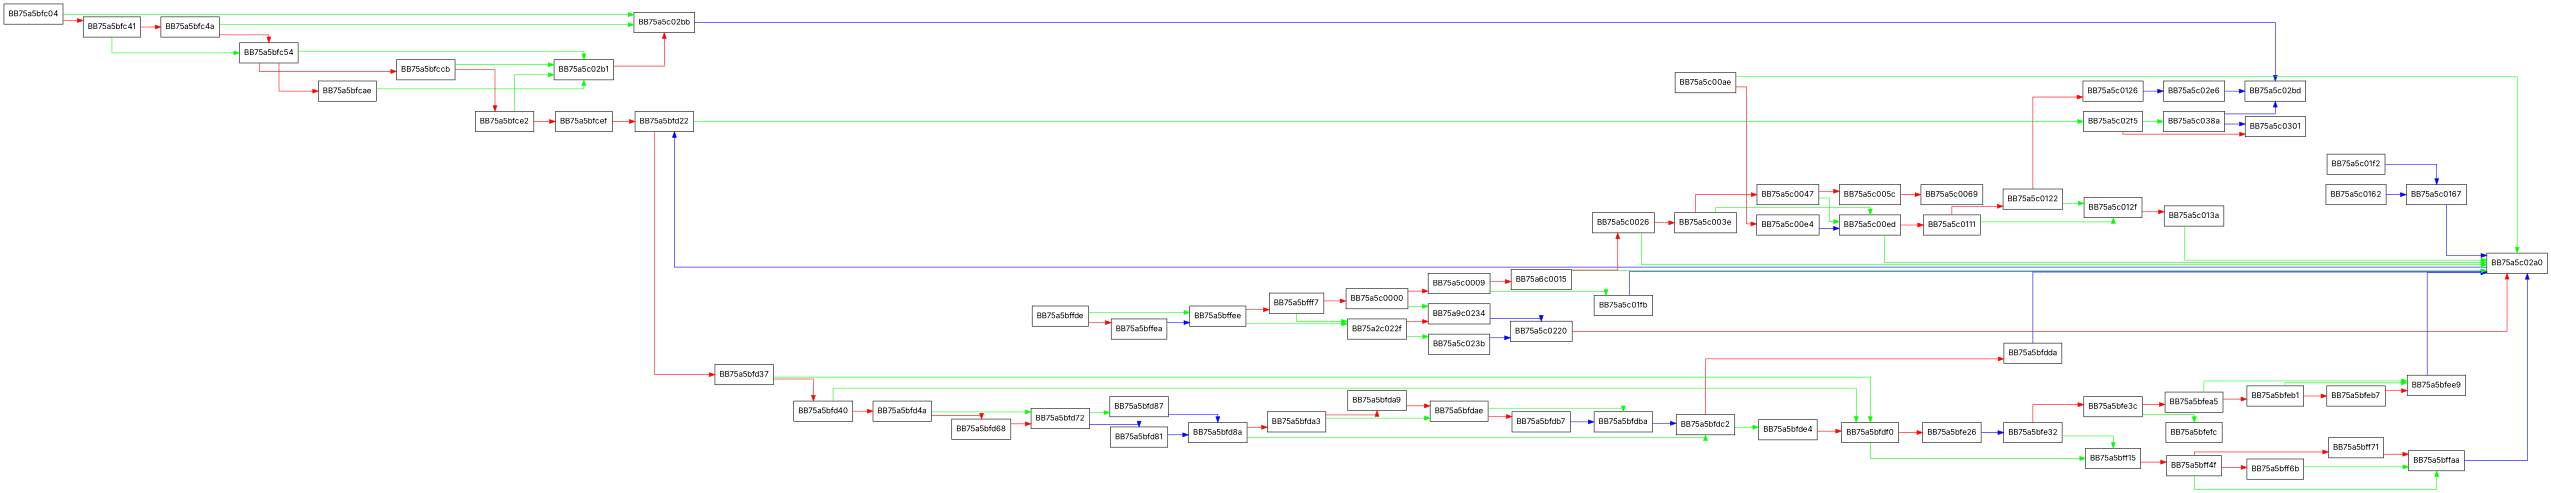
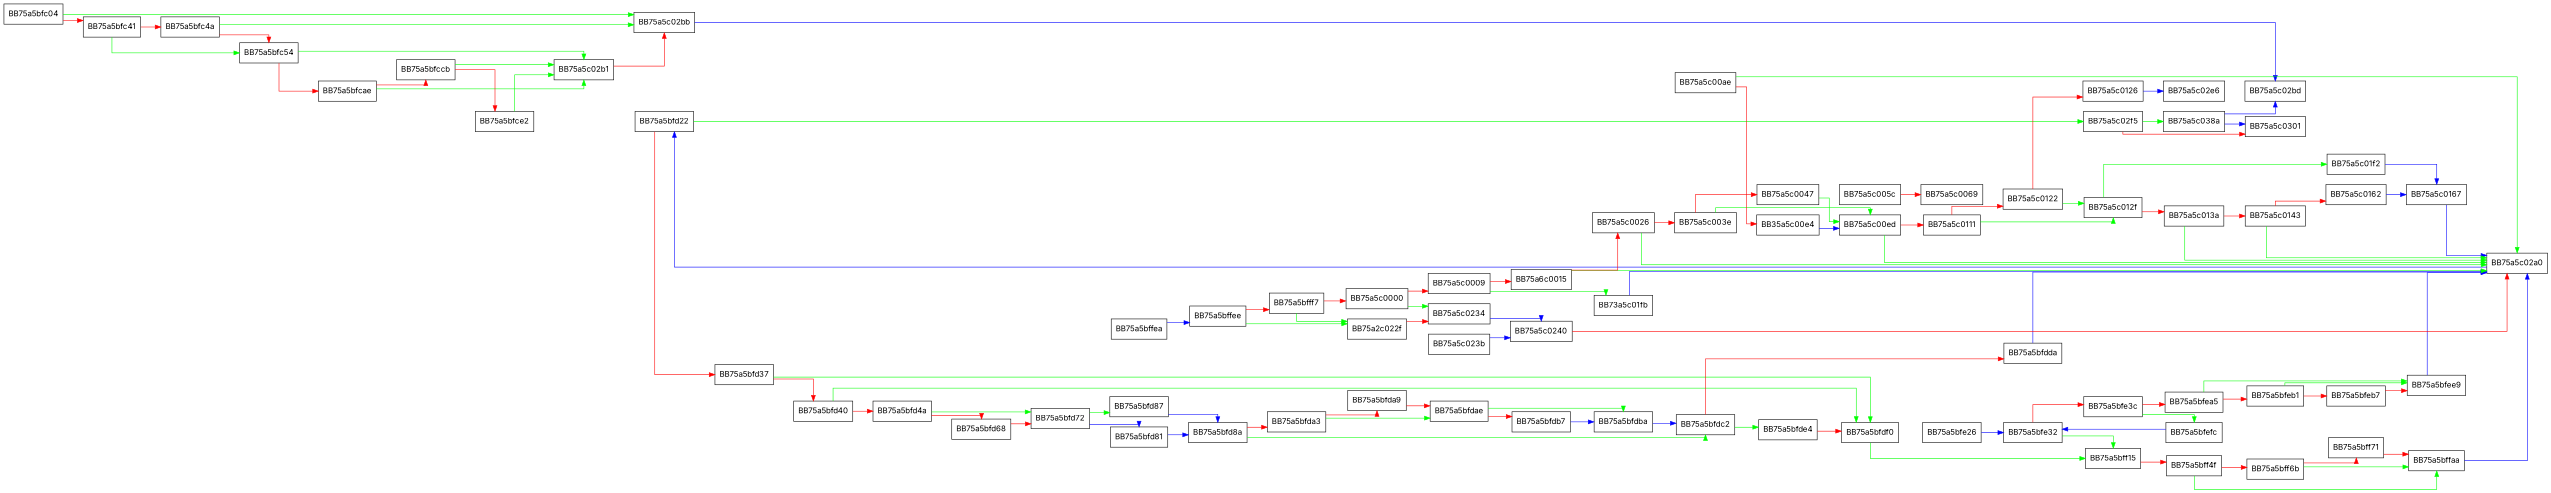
edge "BB75a5bfc54" -> "BB75a5bfccb": now "BB75a5bfcae" -> "BB75a5bfccb"
edge "BB75a5c02e6" -> "BB75a5c02bd": removed
node "BB75a5bfcef": removed
edge "BB75a5c012f" -> "BB75a5c01f2": added
edge "BB75a5c0047" -> "BB75a5c005c": removed
node "BB75a5c0143": added
node "BB75a5c00e4": label "BB75a5c00e4" -> "BB35a5c00e4"
node "BB75a5c01fb": label "BB75a5c01fb" -> "BB73a5c01fb"
node "BB75a9c0234": label "BB75a9c0234" -> "BB75a5c0234"
node "BB75a5bffde": removed
node "BB75a5c0220": label "BB75a5c0220" -> "BB75a5c0240"
edge "BB75a2c022f" -> "BB75a5c023b": removed
edge "BB75a5bfefc" -> "BB75a5bfe32": added
edge "BB75a5bfdf0" -> "BB75a5bfe26": removed
edge "BB75a5bff4f" -> "BB75a5bff71": now "BB75a5bff6b" -> "BB75a5bff71"
